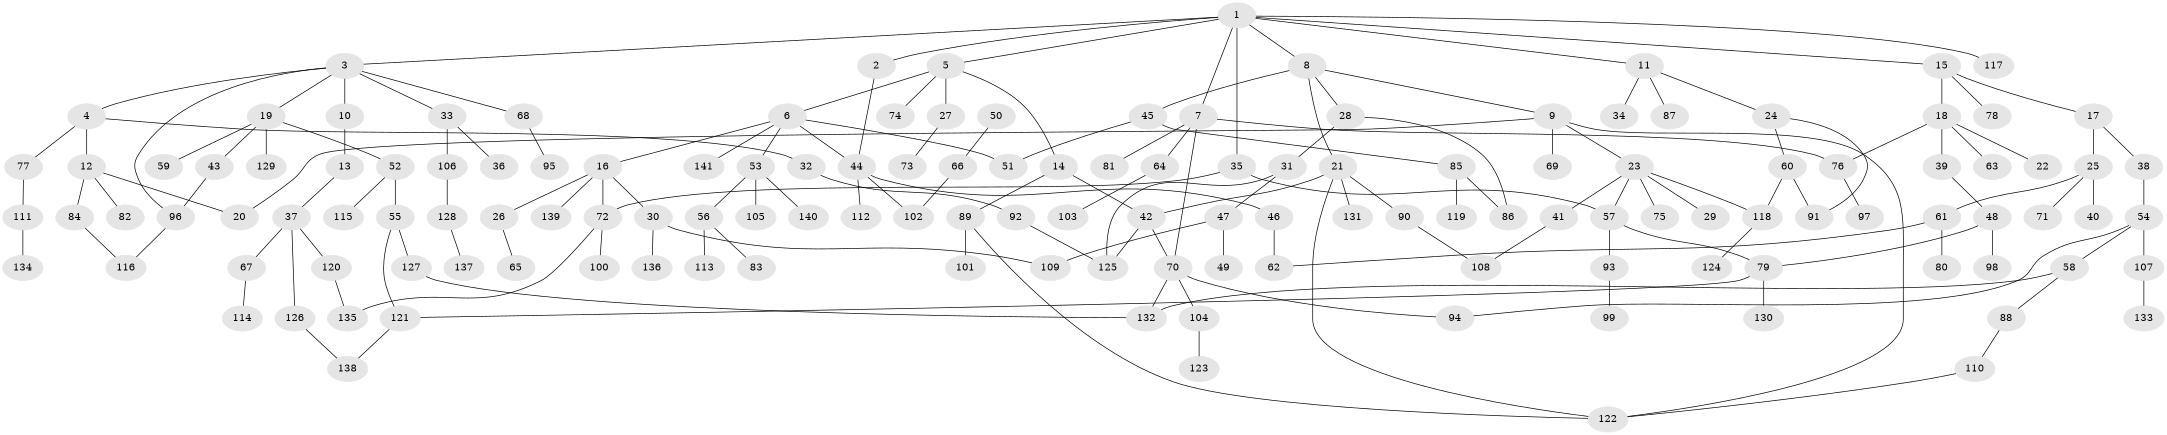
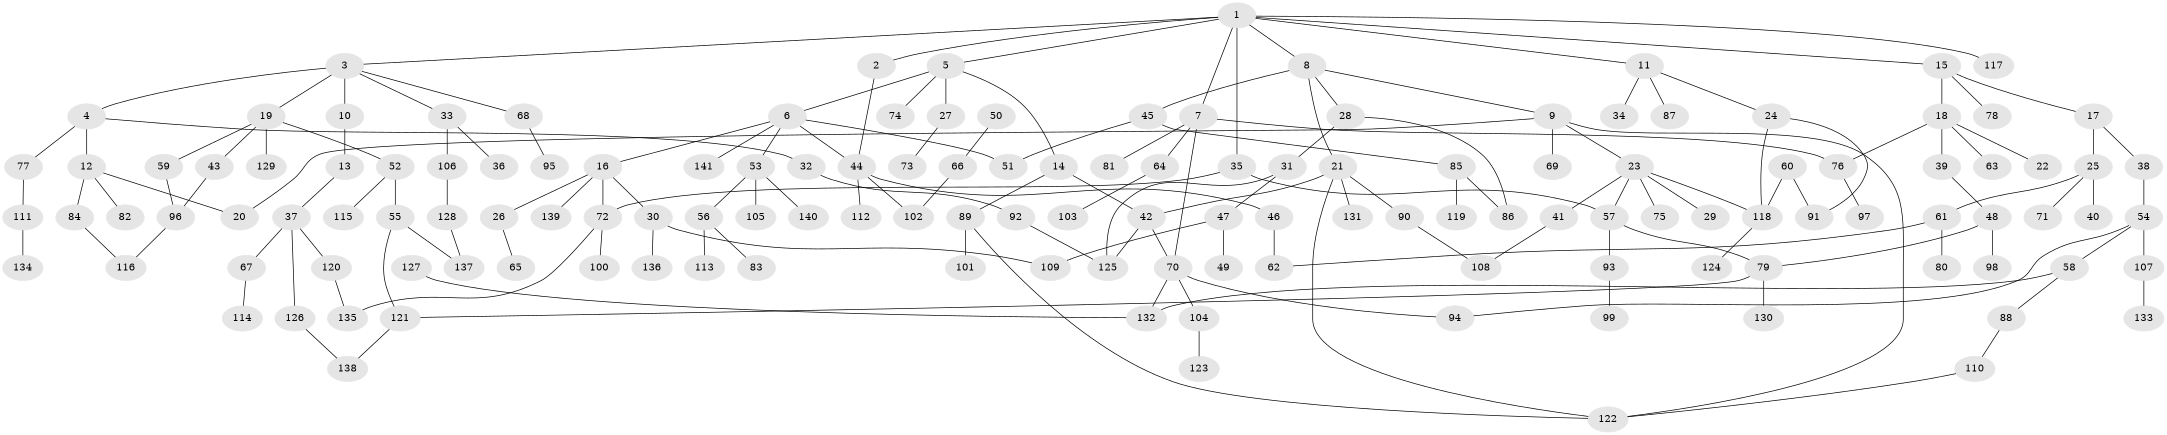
edge "3" -- "96": now "59" -- "96"
edge "24" -- "60": now "24" -- "118"
edge "55" -- "127": now "55" -- "137"
